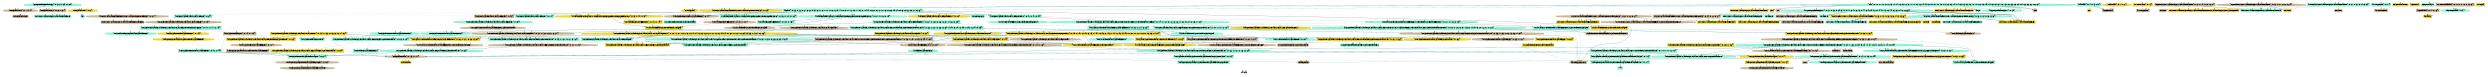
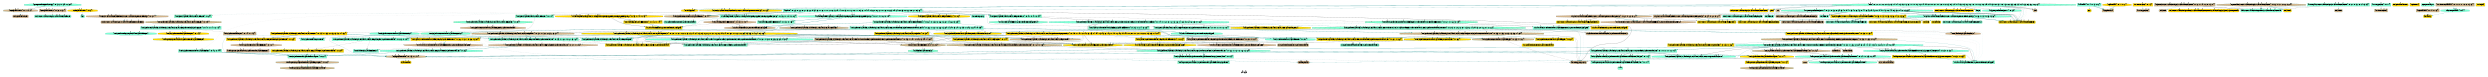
node "{_ZNKSt3setISt4pairIiiESt4lessIS1_ESaIS1_EE3endEv|{<s0>96}}": removed
node "{_ZNKSt17_Rb_tree_iteratorISt4pairIiiEEeqERKS2_}": removed
